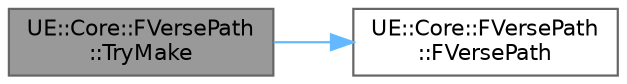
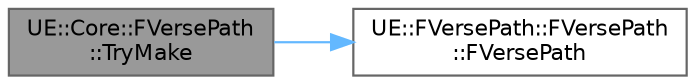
node "UE::Core::FVersePath ::FVersePath": label "UE::Core::FVersePath ::FVersePath" -> "UE::FVersePath::FVersePath ::FVersePath"
